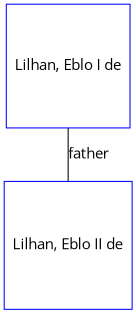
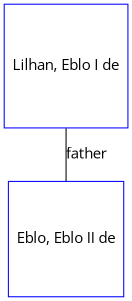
node "Lilhan, Eblo II de": label "Lilhan, Eblo II de" -> "Eblo, Eblo II de"
